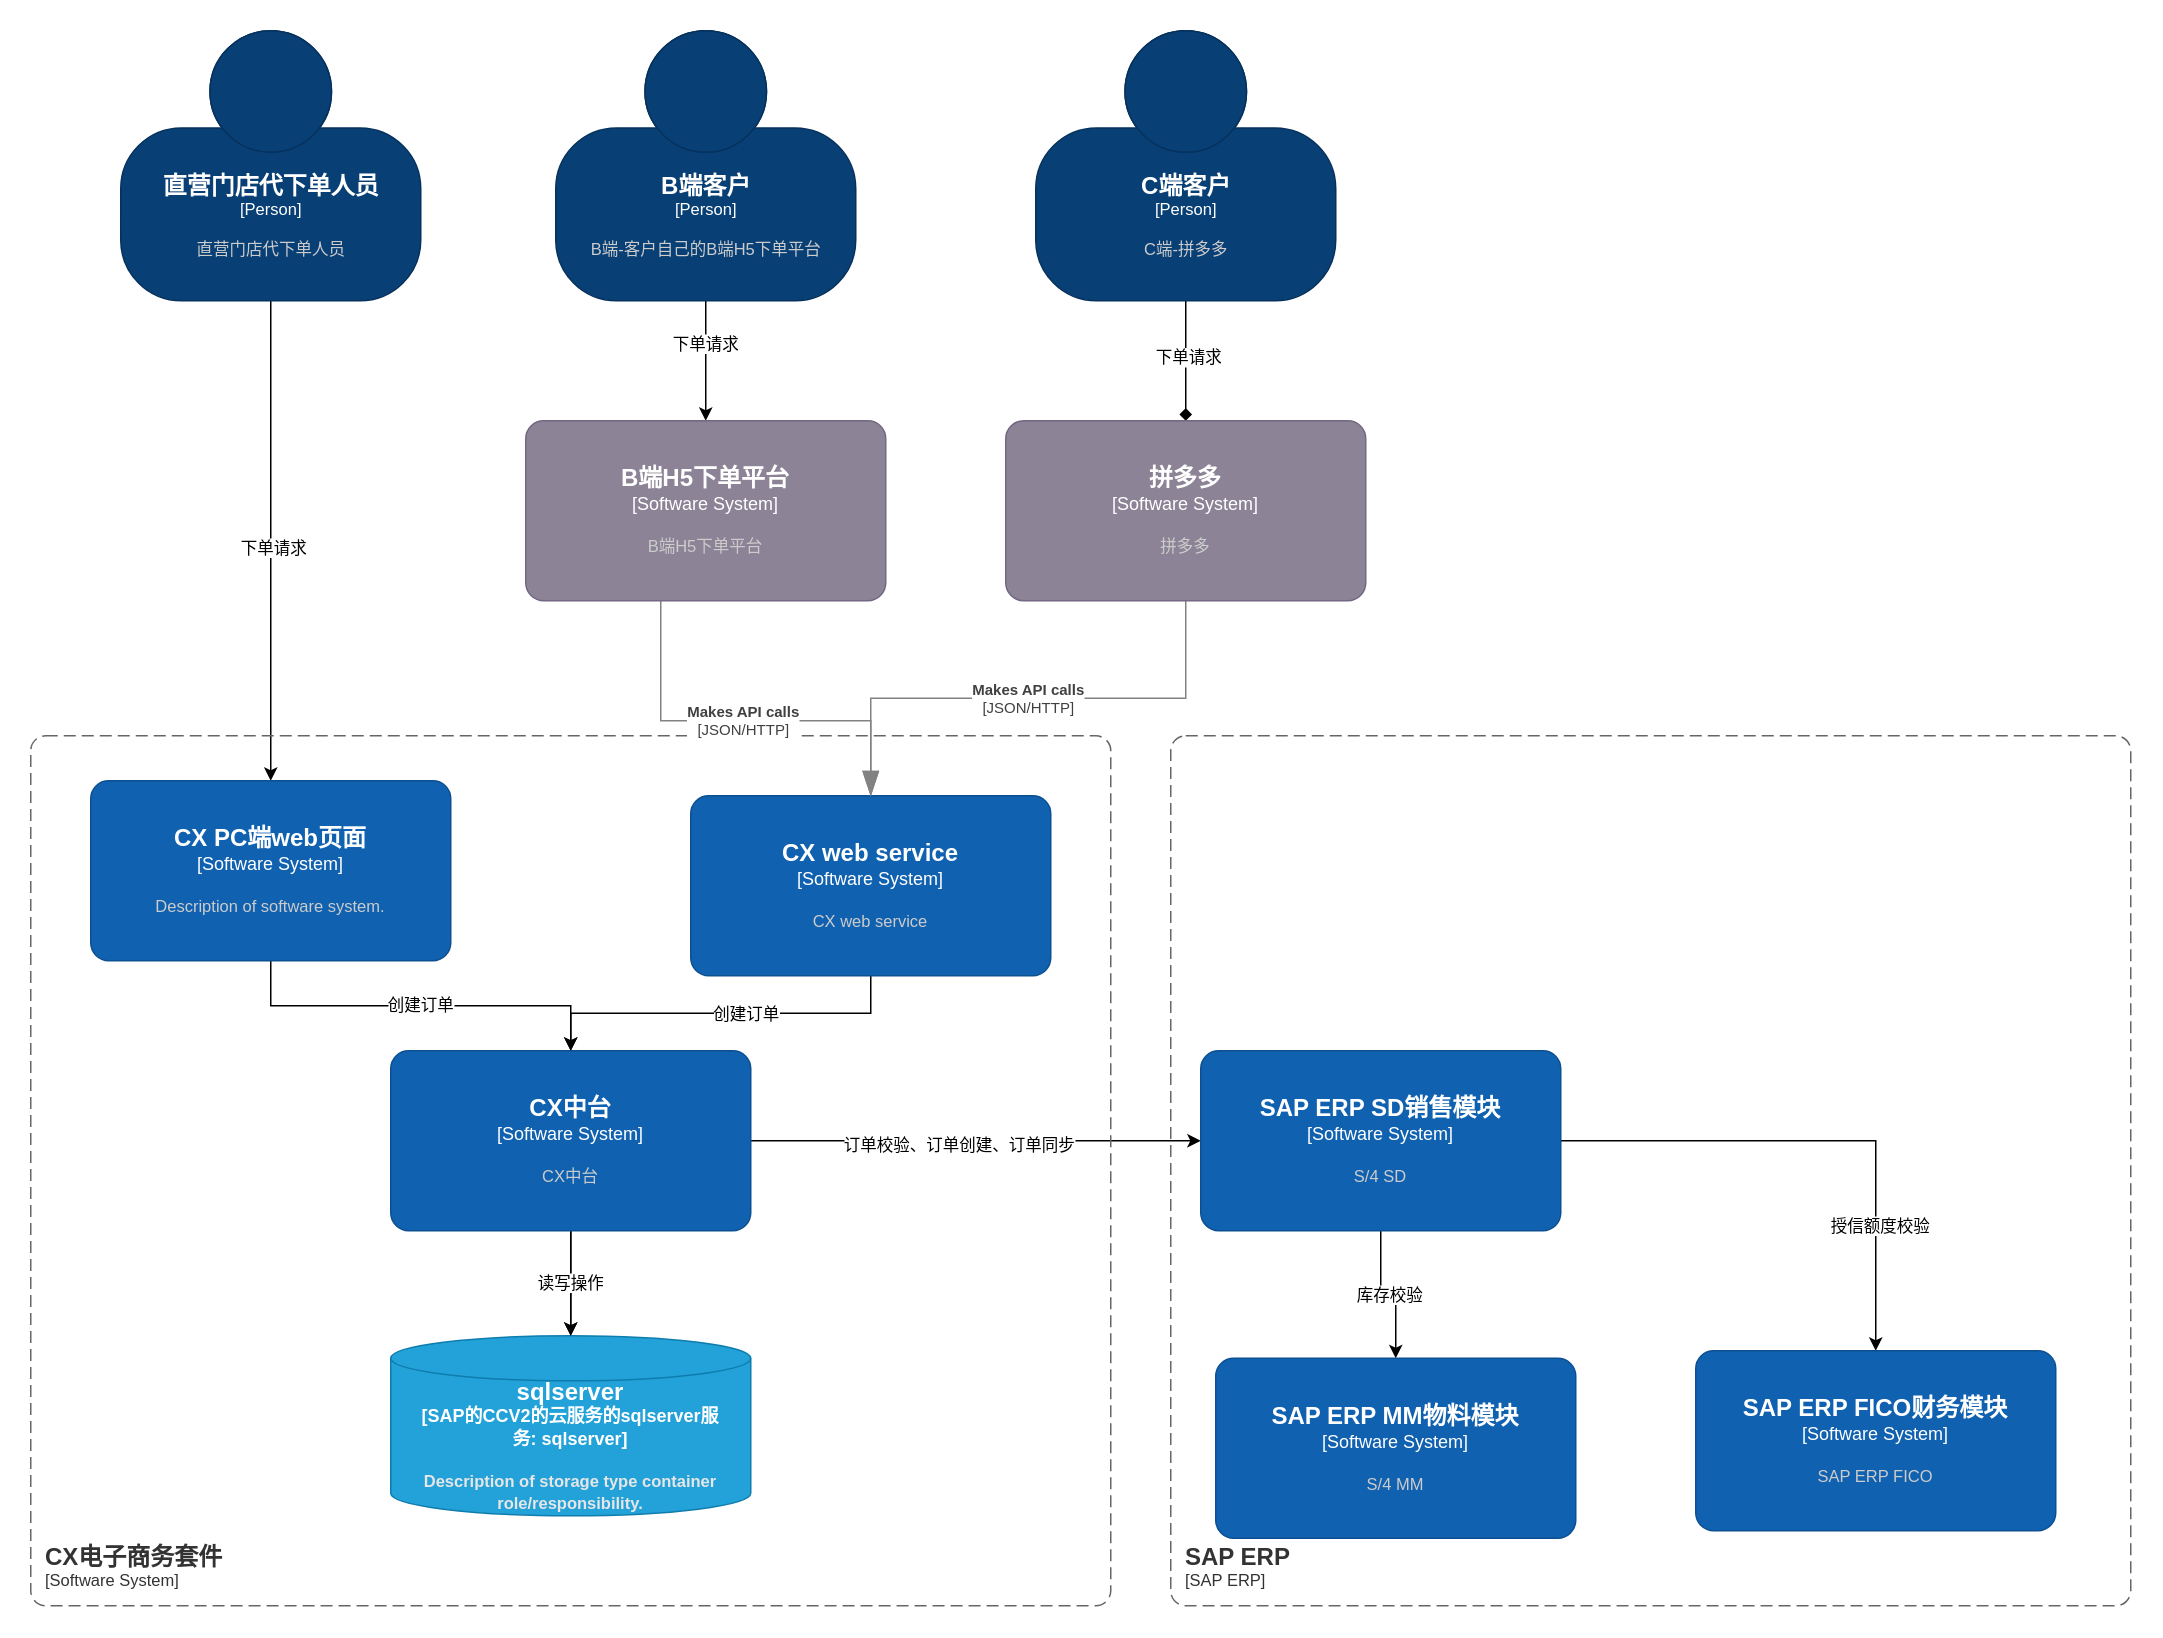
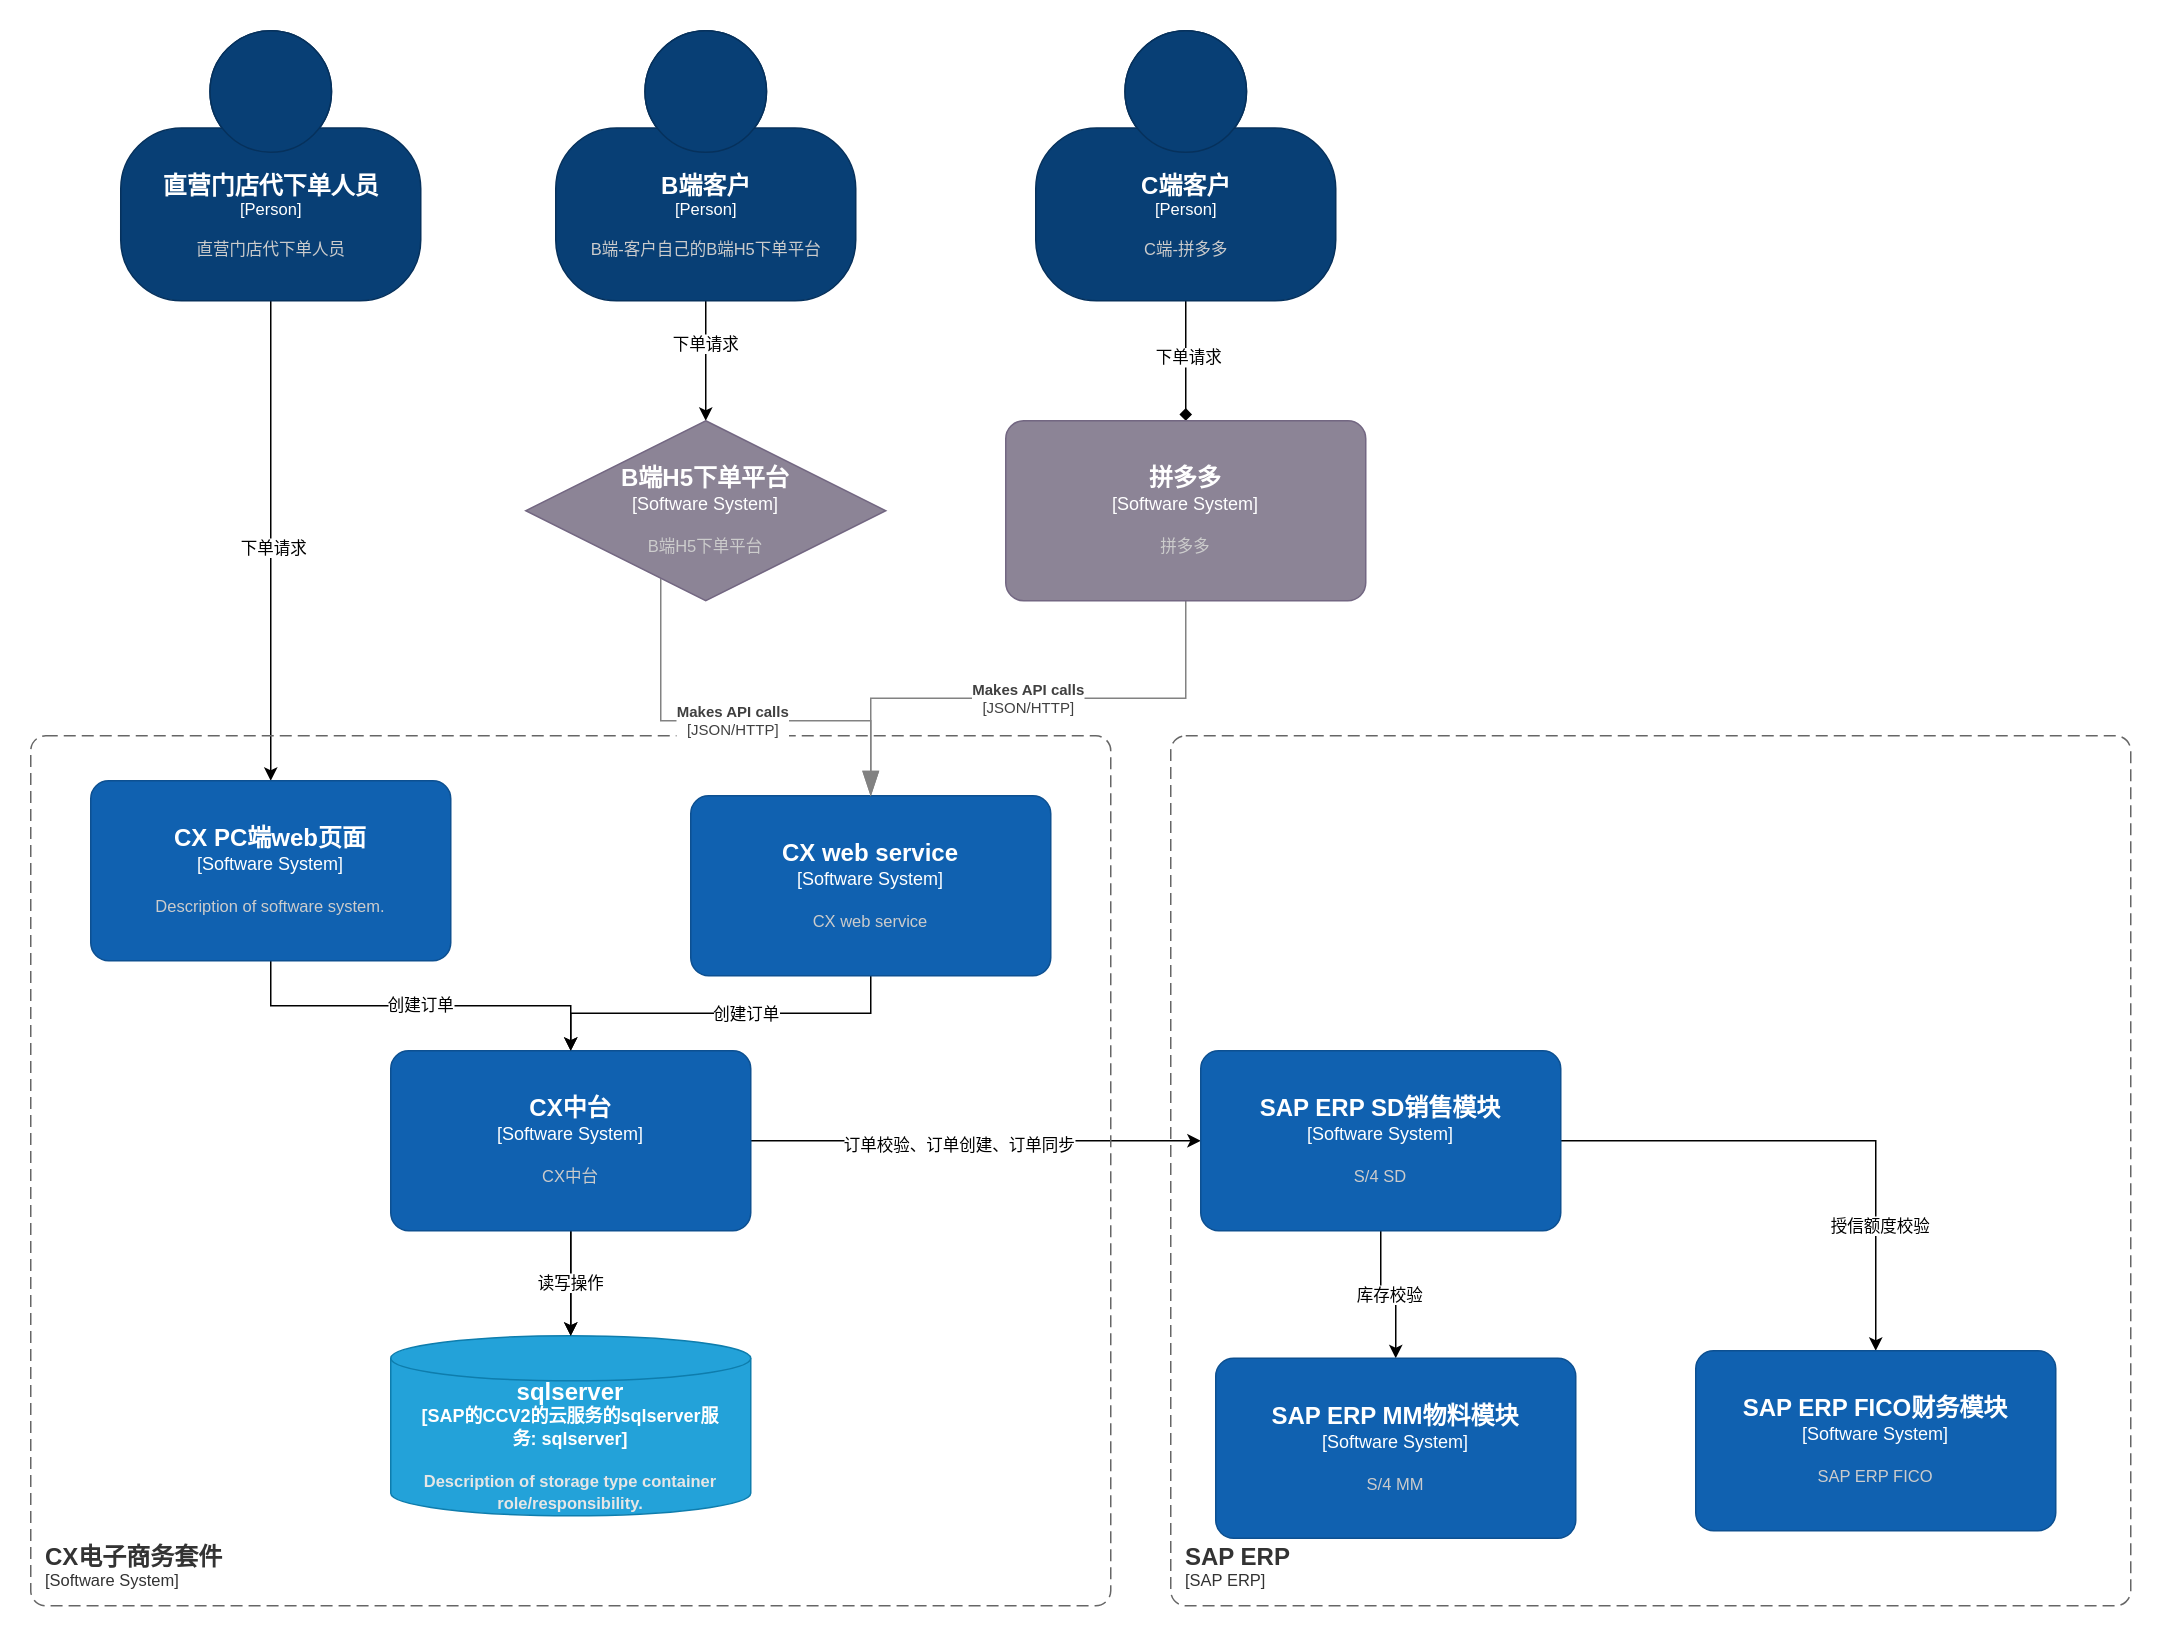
node "B端H5下单平台 [Software System] B端H5下单平台": shape rounded rectangle -> diamond
